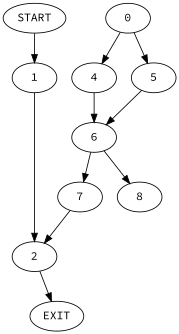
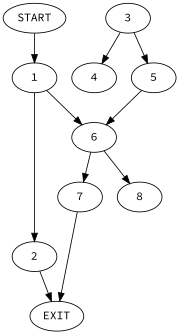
node "0": label "0" -> "3"
edge "4" -> "6": now "1" -> "6"
edge "7" -> "2": now "7" -> "EXIT"
